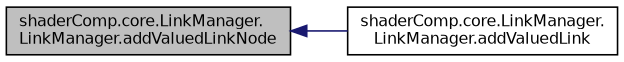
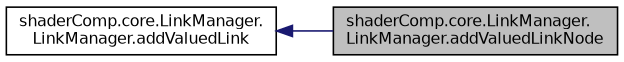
edge "shaderComp.core.LinkManager. LinkManager.addValuedLink" -> "shaderComp.core.LinkManager. LinkManager.addValuedLinkNode": reversed
